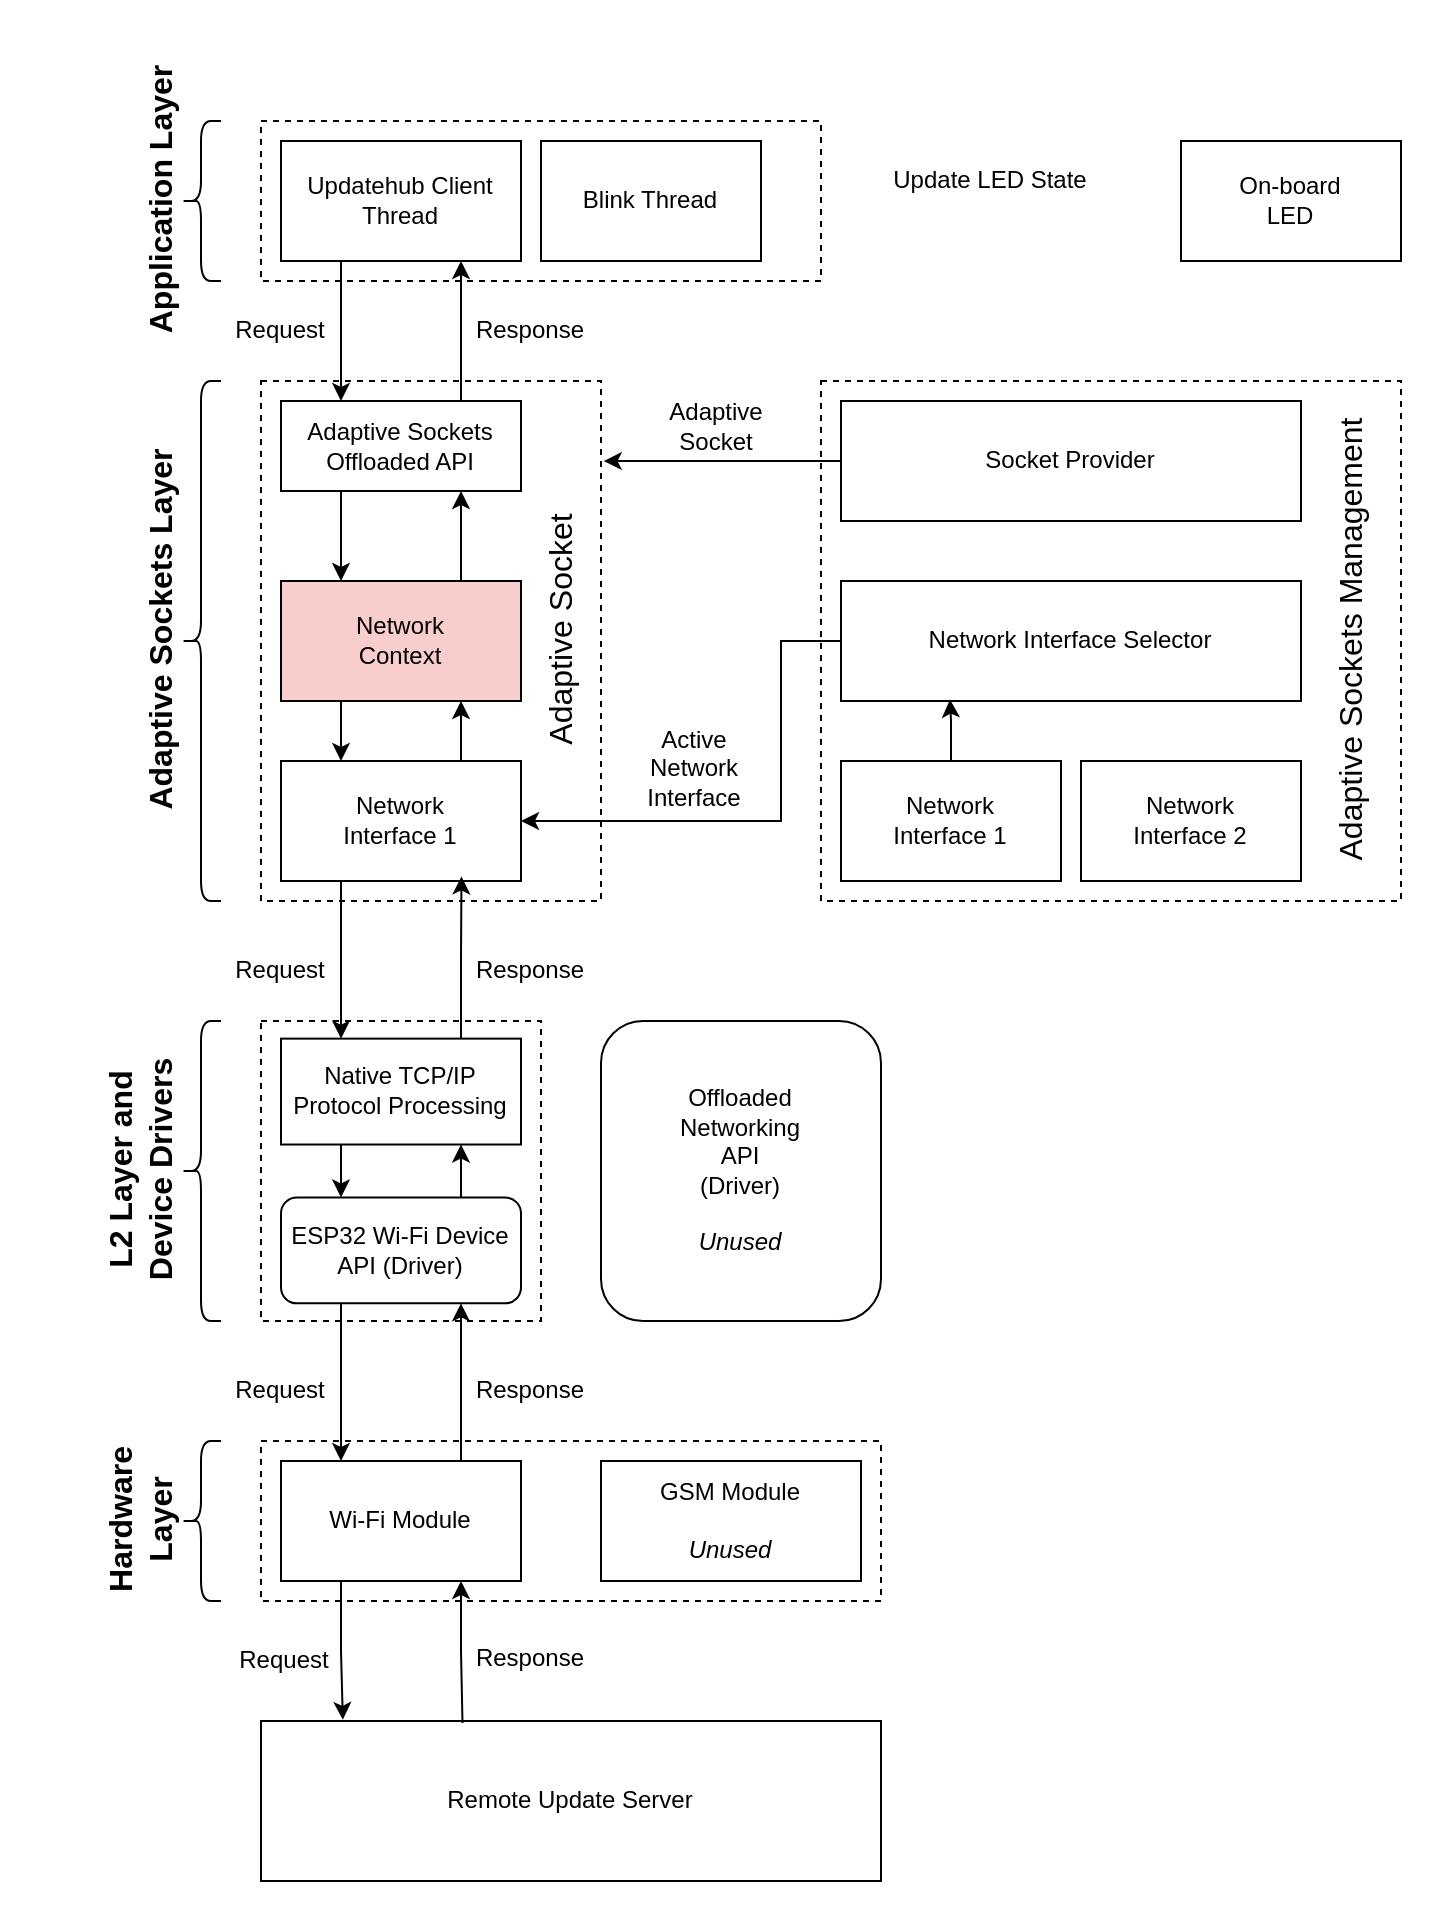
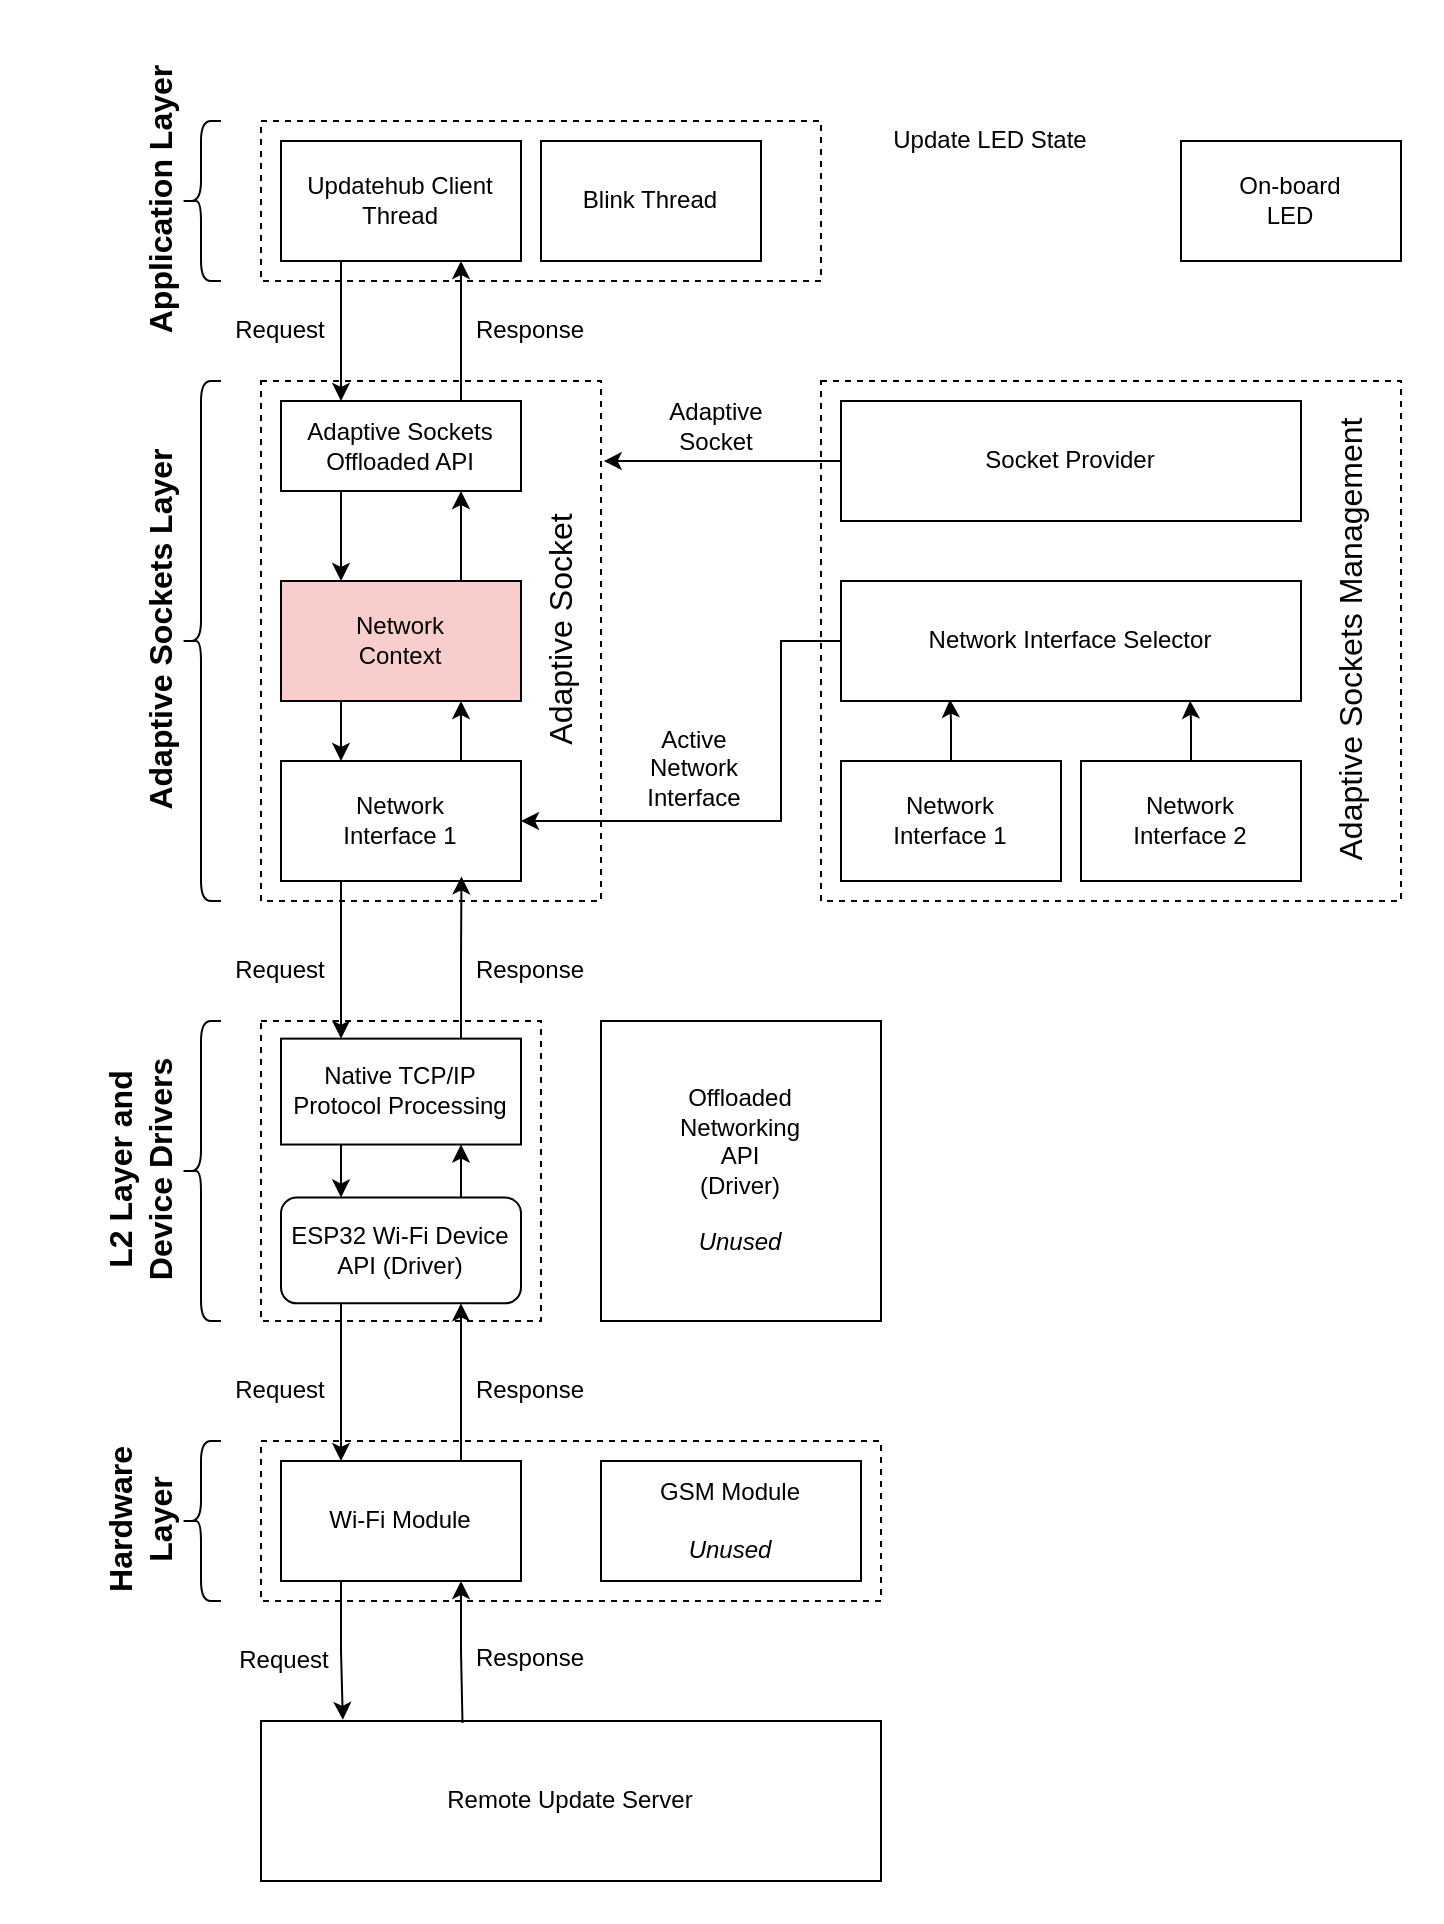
node "Update LED State": moved (991, 181) -> (991, 141)
edge "Network Interface 2" -> "Network Interface Selector": added
node "Offloaded Networking API (Driver) Unused": shape rounded rectangle -> rectangle
